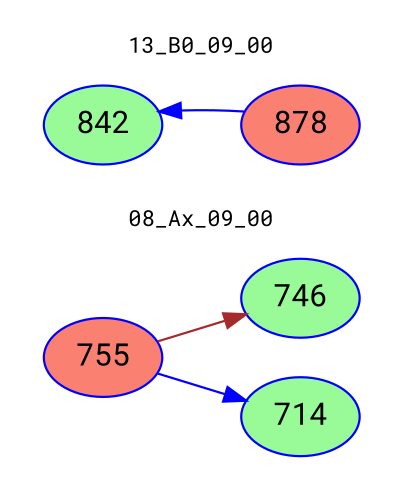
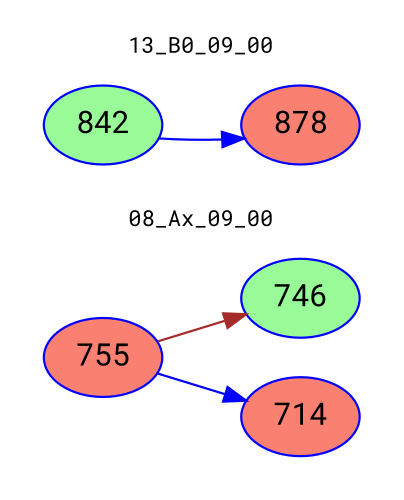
edge "878" -> "842": reversed
node "714": fillcolor palegreen -> salmon
